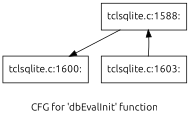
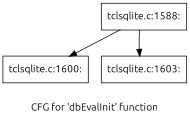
edge "tclsqlite.c:1603:" -> "tclsqlite.c:1588:": reversed
